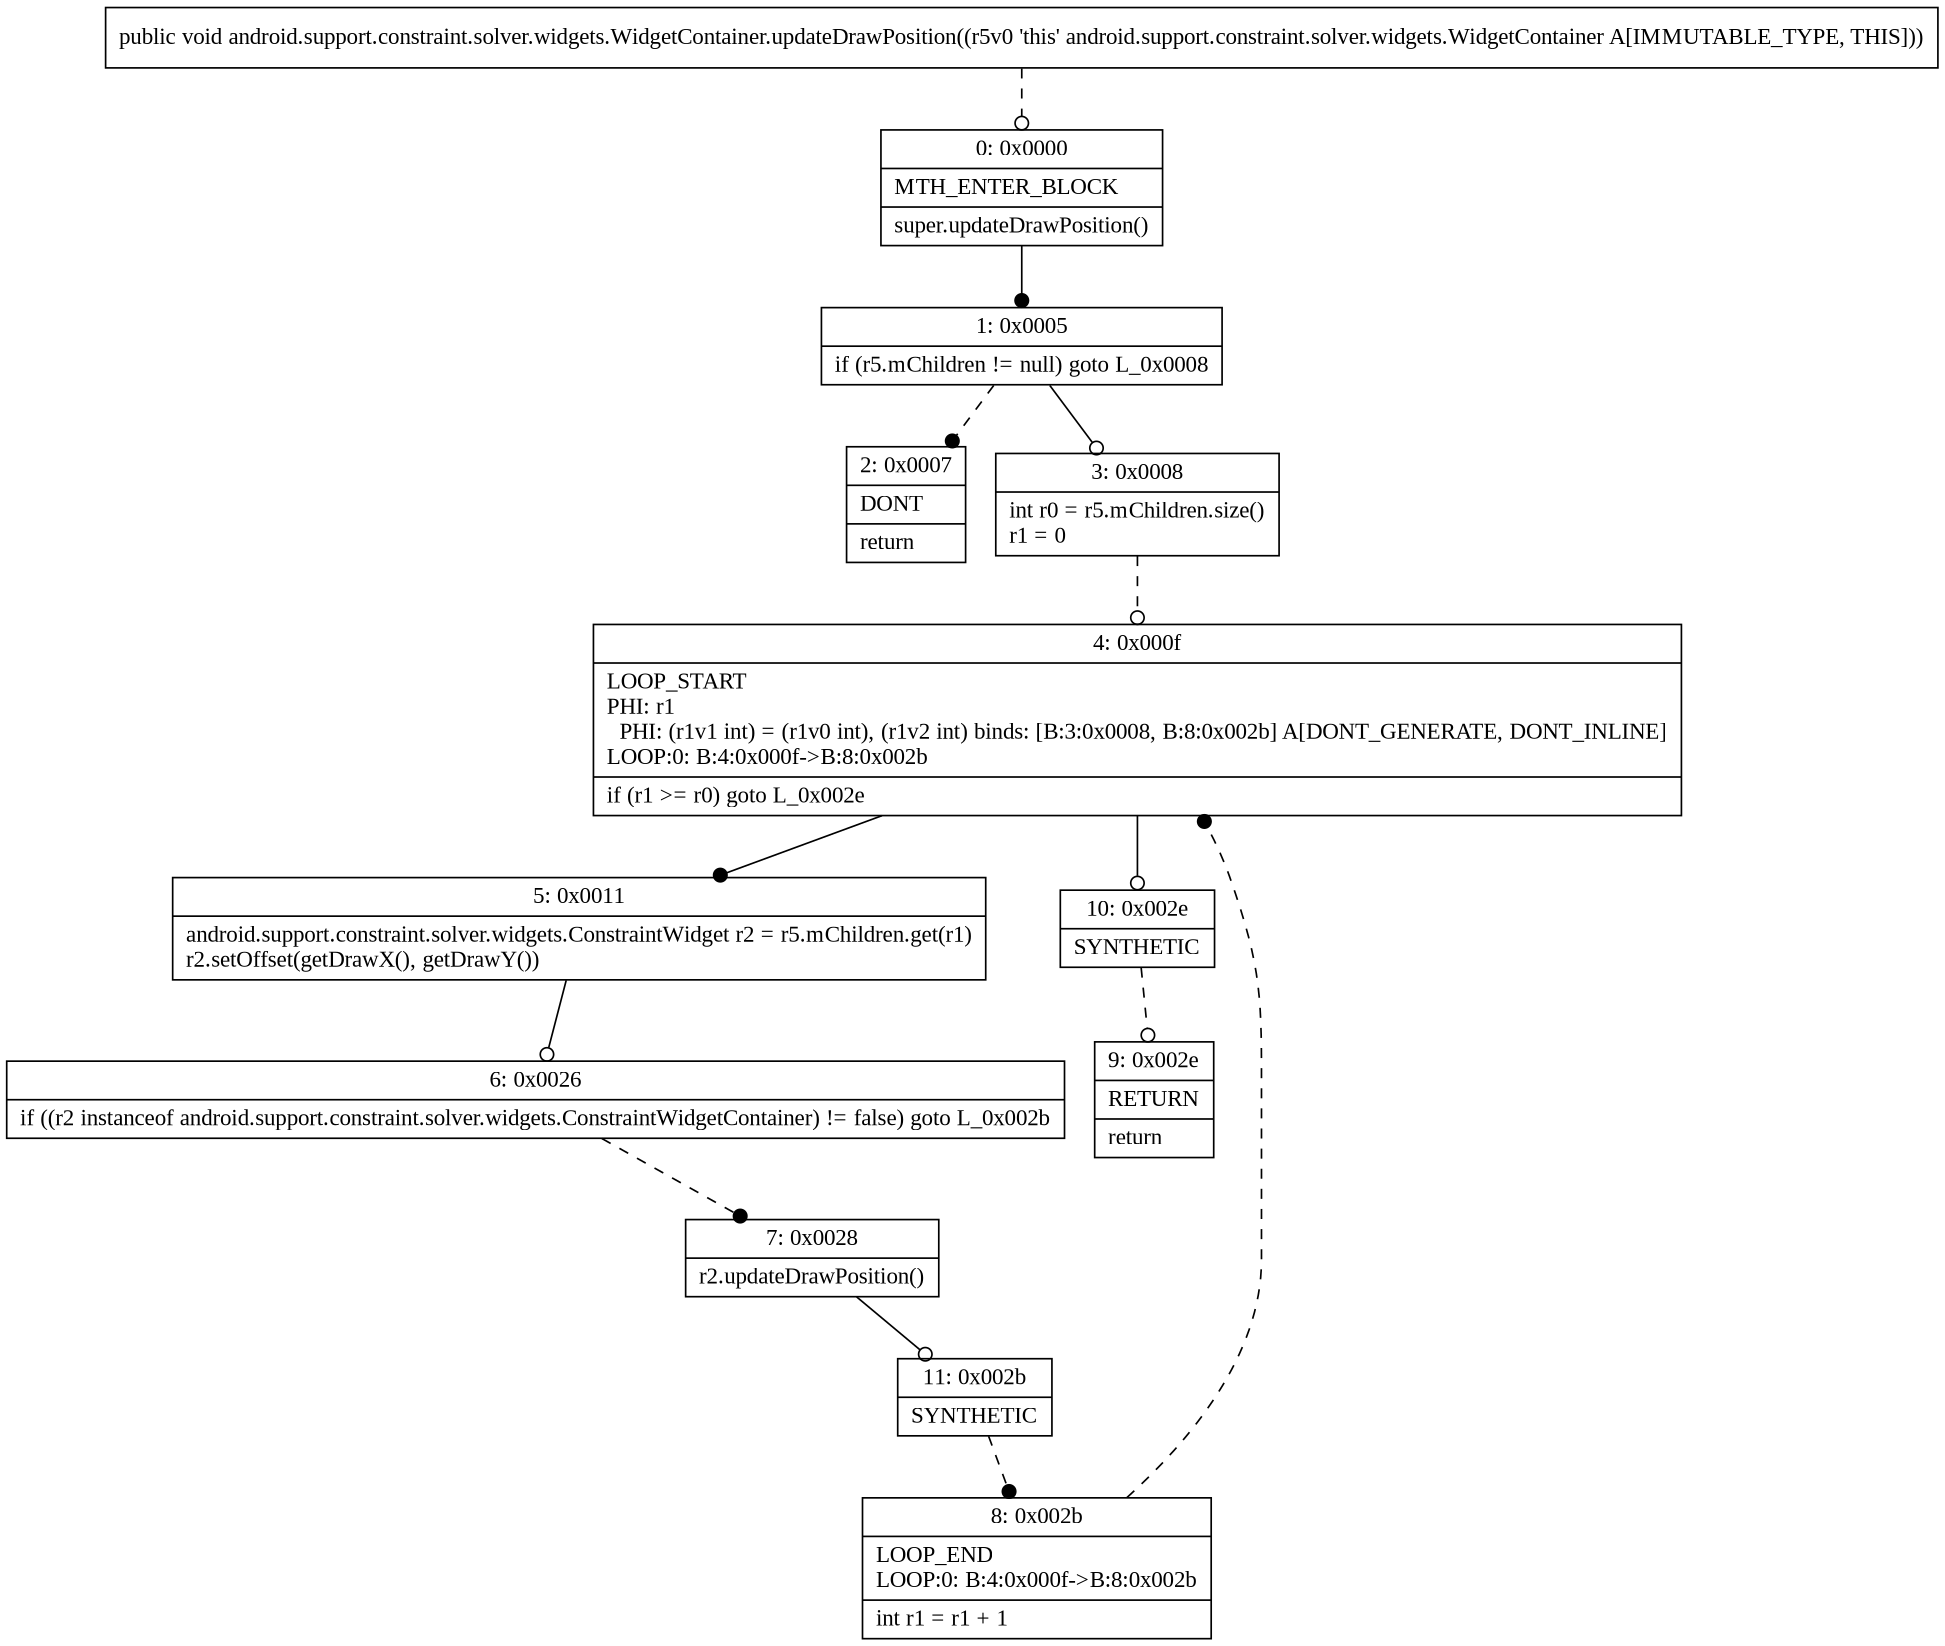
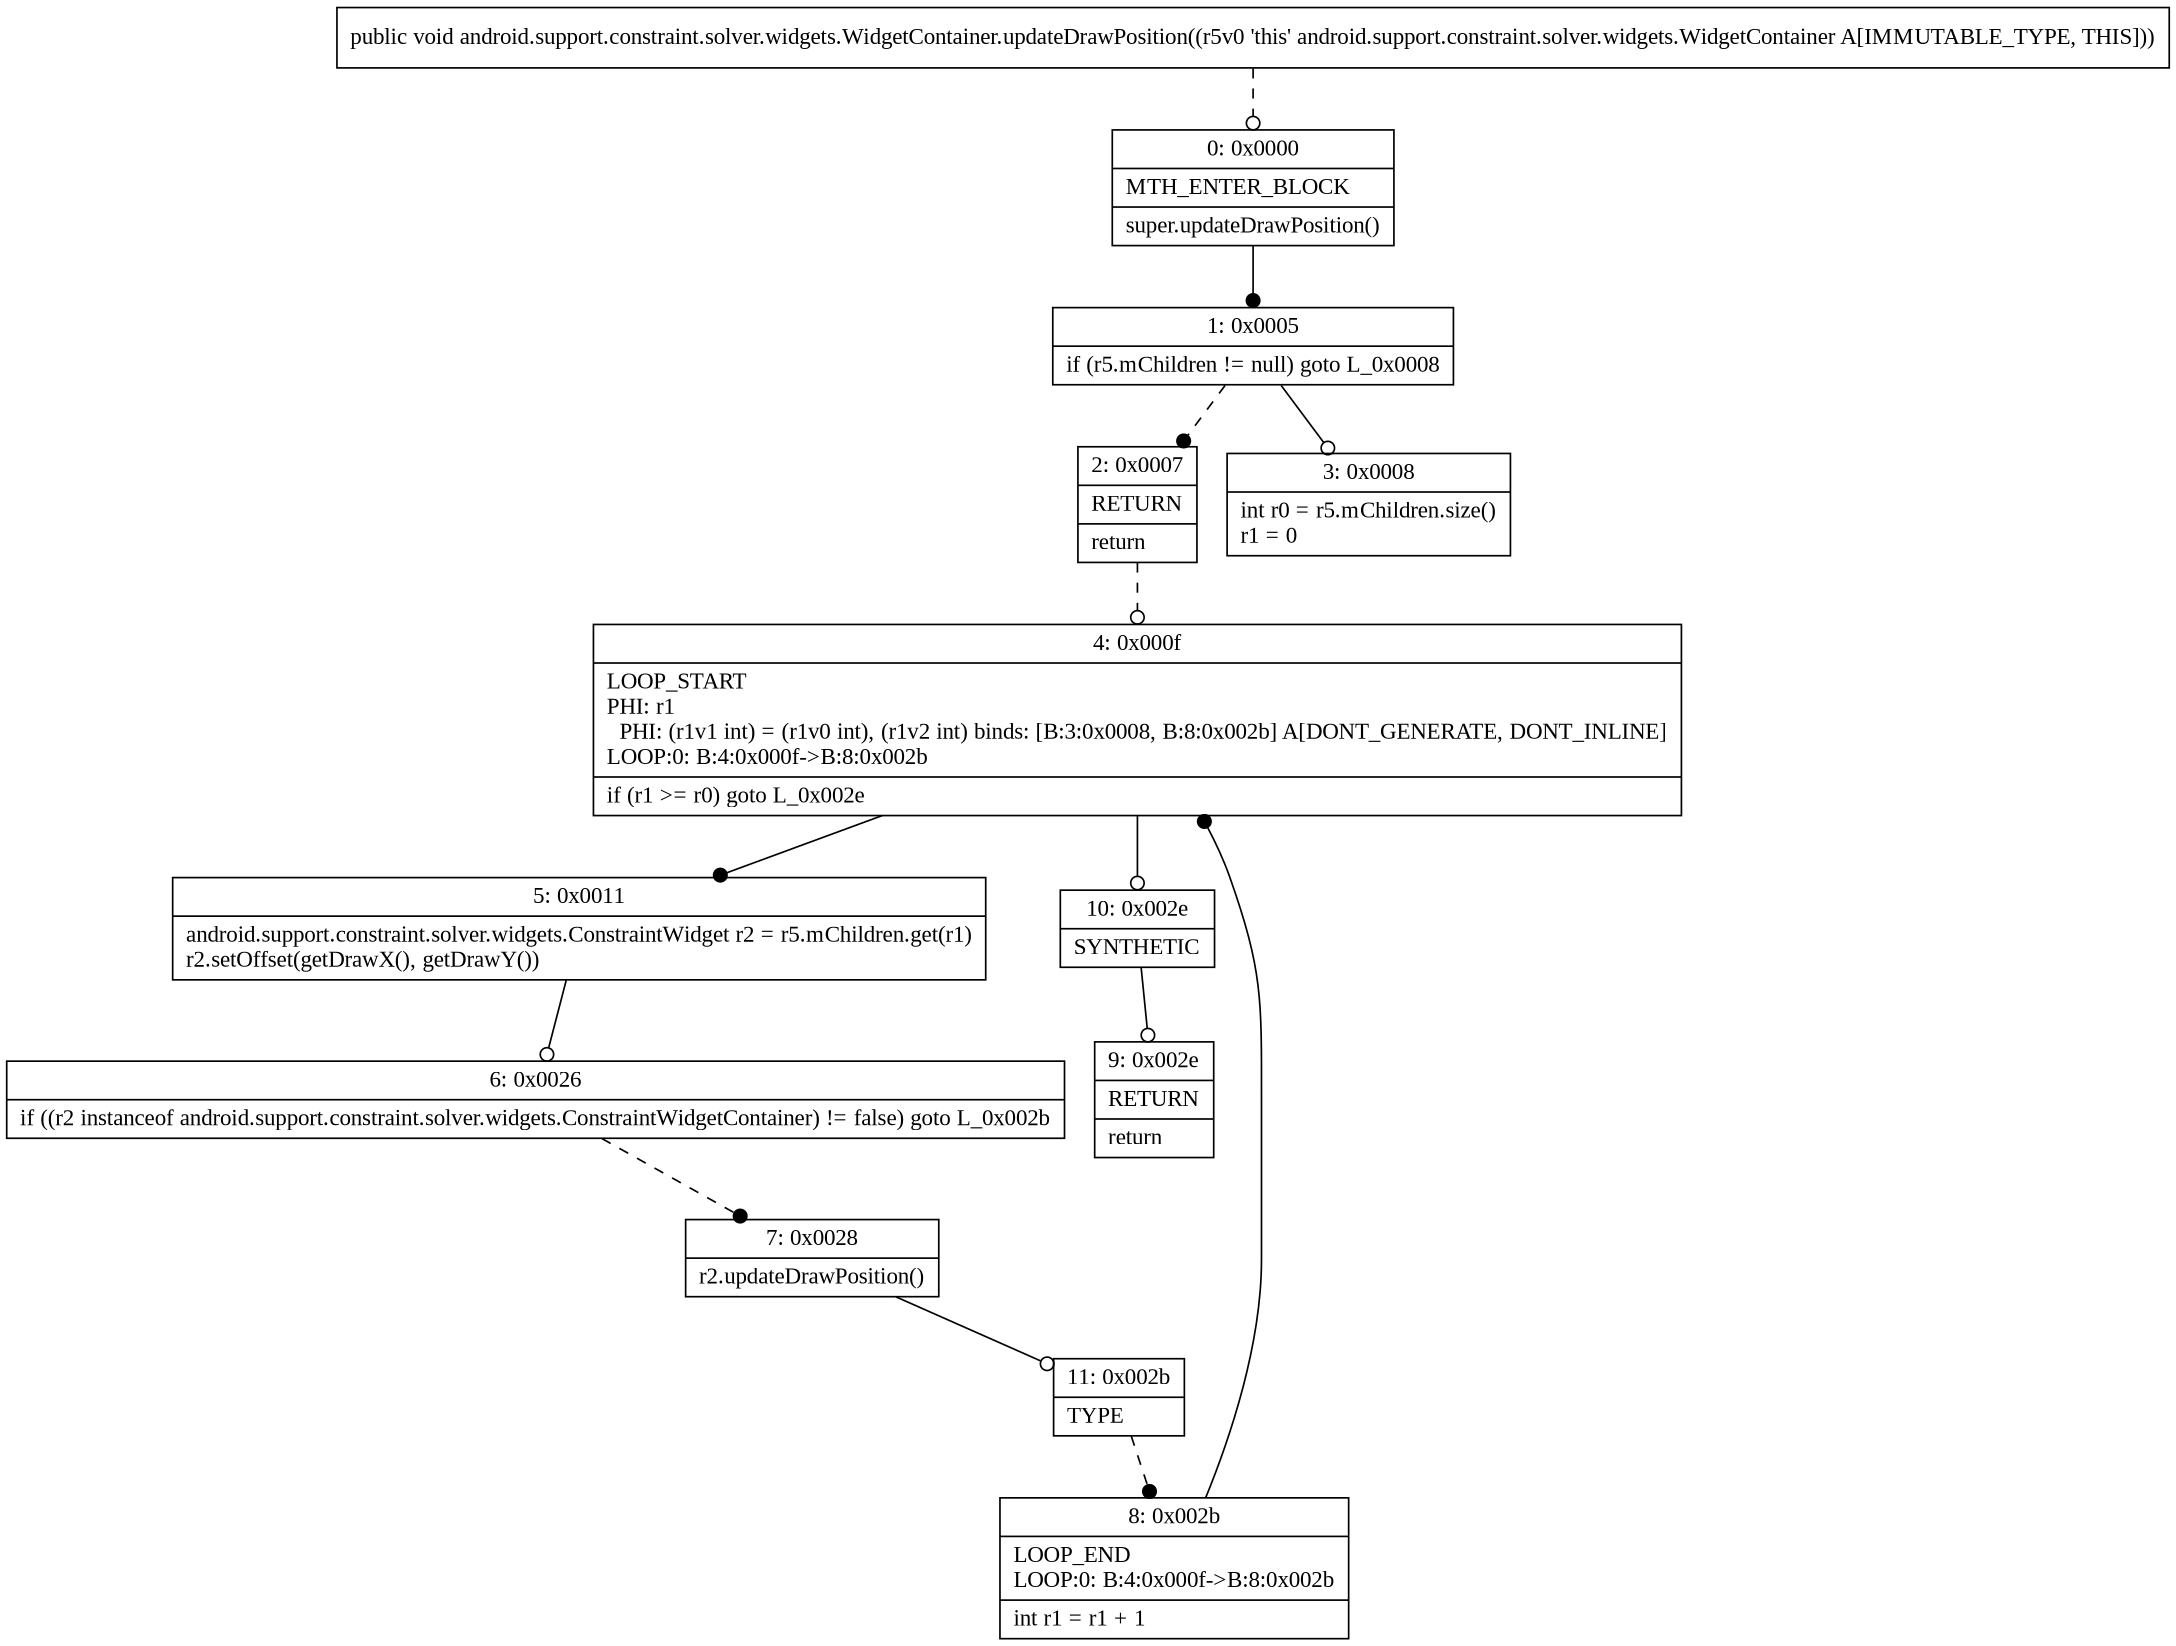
node "2: 0x0007": text "DONT" -> "RETURN"
edge "3: 0x0008" -> "4: 0x000f": now "2: 0x0007" -> "4: 0x000f"
edge "10: 0x002e" -> "9: 0x002e": style dashed -> solid
edge "8: 0x002b" -> "4: 0x000f": style dashed -> solid
node "11: 0x002b": text "SYNTHETIC" -> "TYPE"
